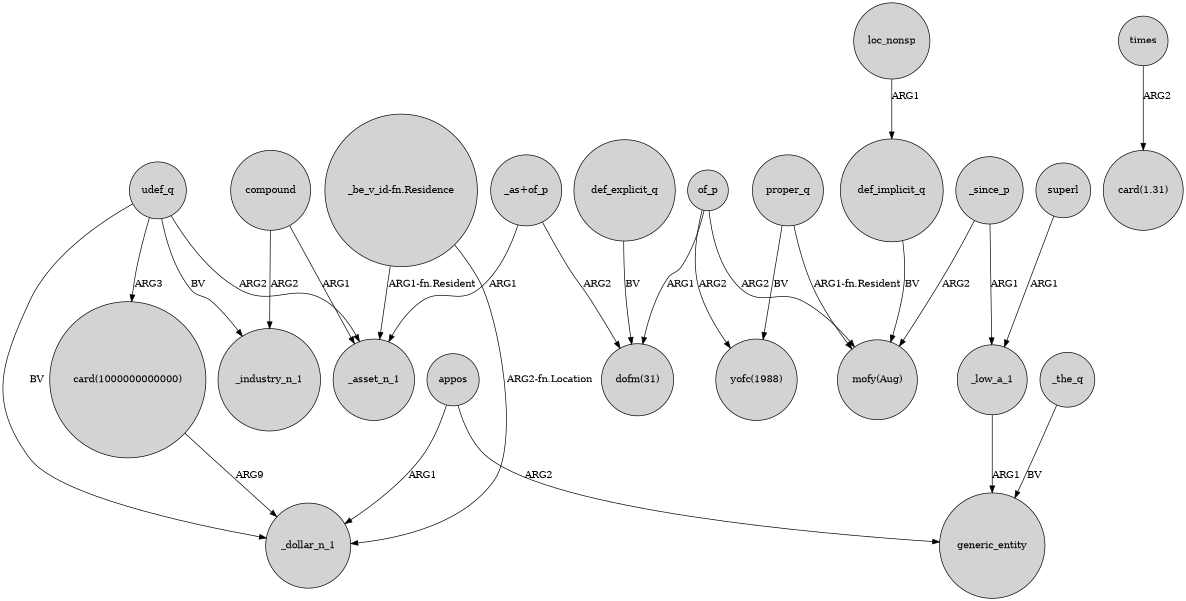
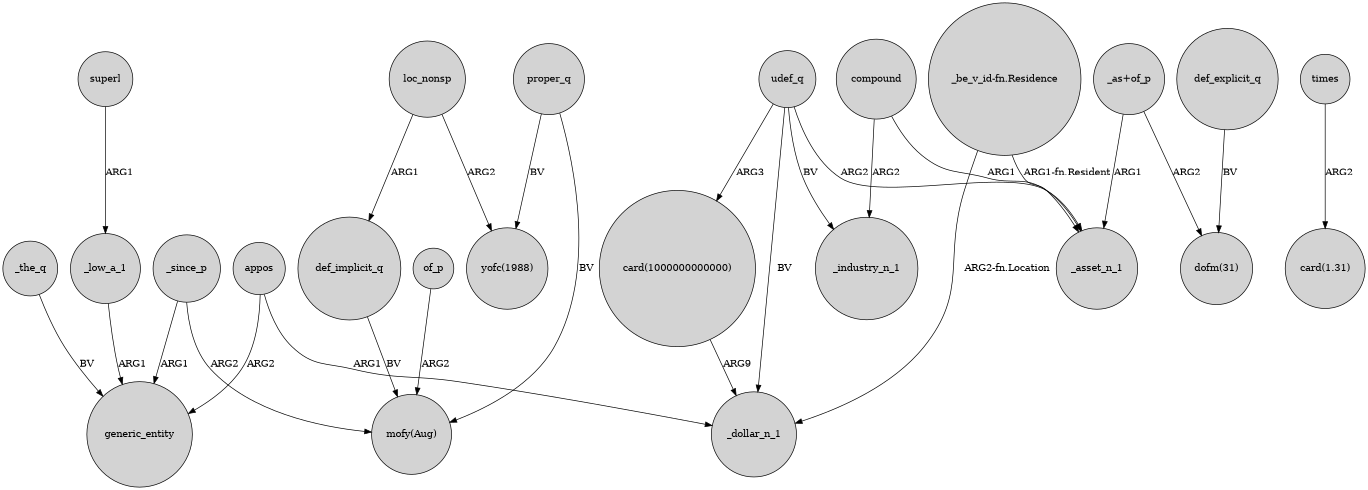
edge "of_p" -> "dofm(31)": removed, label "ARG1"
edge "of_p" -> "yofc(1988)": now "loc_nonsp" -> "yofc(1988)"
edge "_since_p" -> "_low_a_1": now "_since_p" -> "generic_entity"
edge "proper_q" -> "mofy(Aug)": label "ARG1-fn.Resident" -> "BV"
